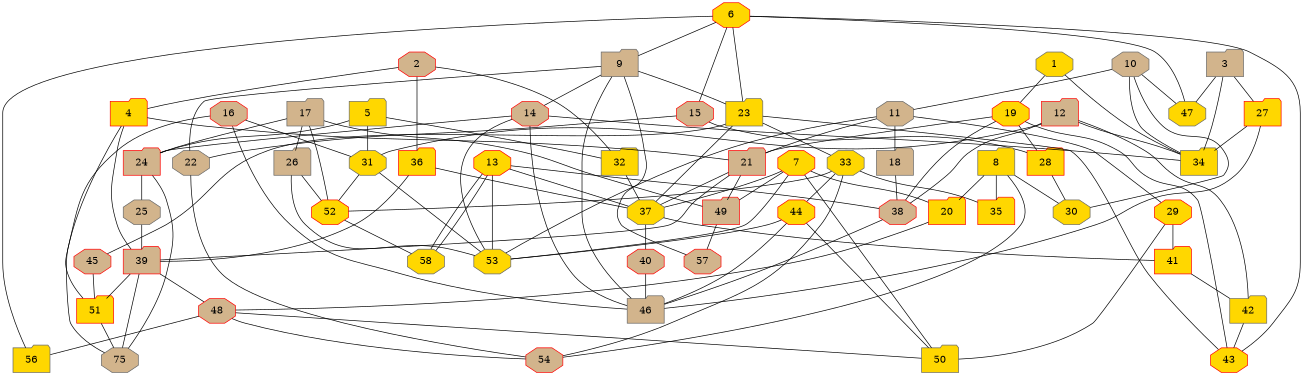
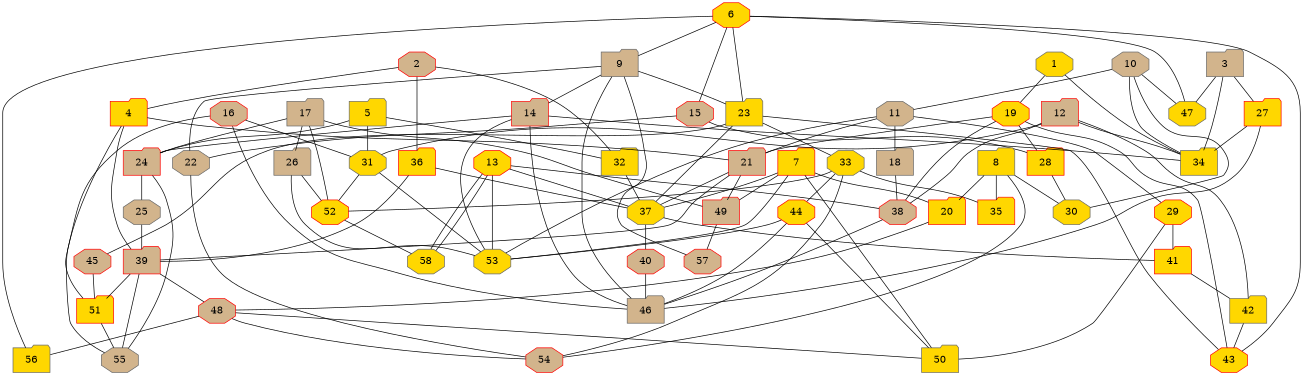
node "14": shape octagon -> folder
node "7": shape octagon -> folder
node "75": label "75" -> "55"
